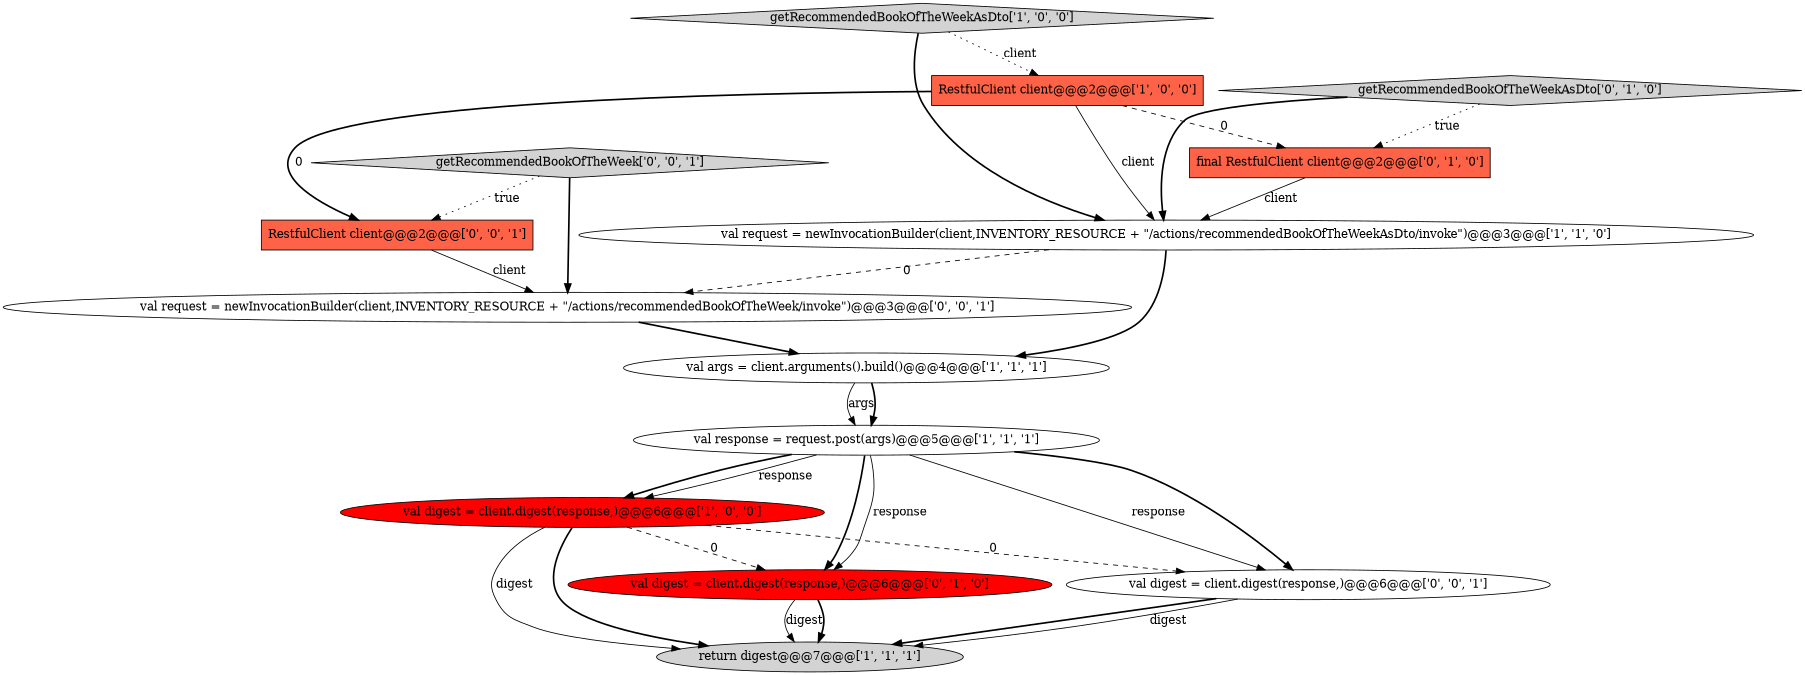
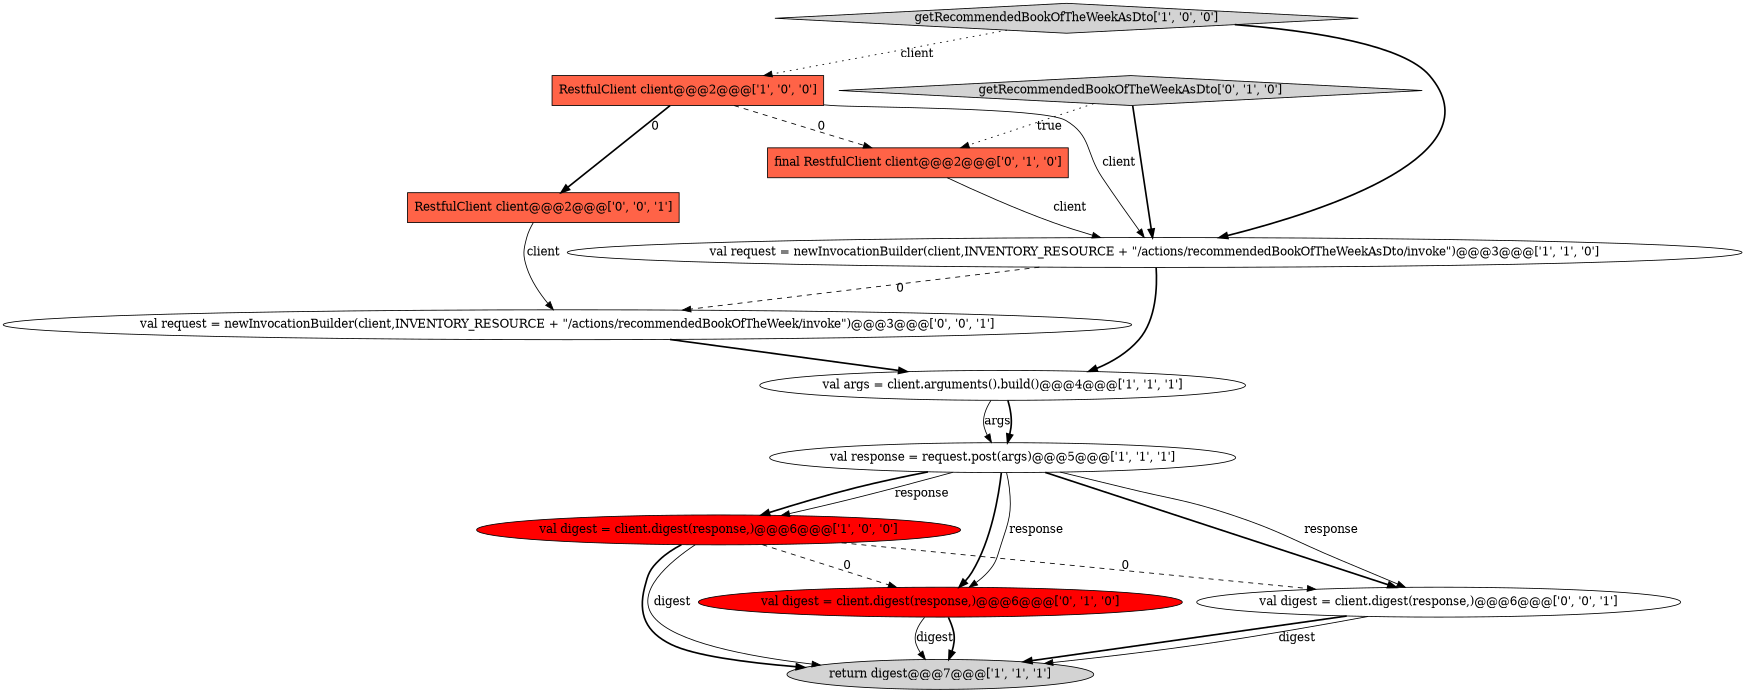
node "getRecommendedBookOfTheWeek['0', '0', '1']": removed
